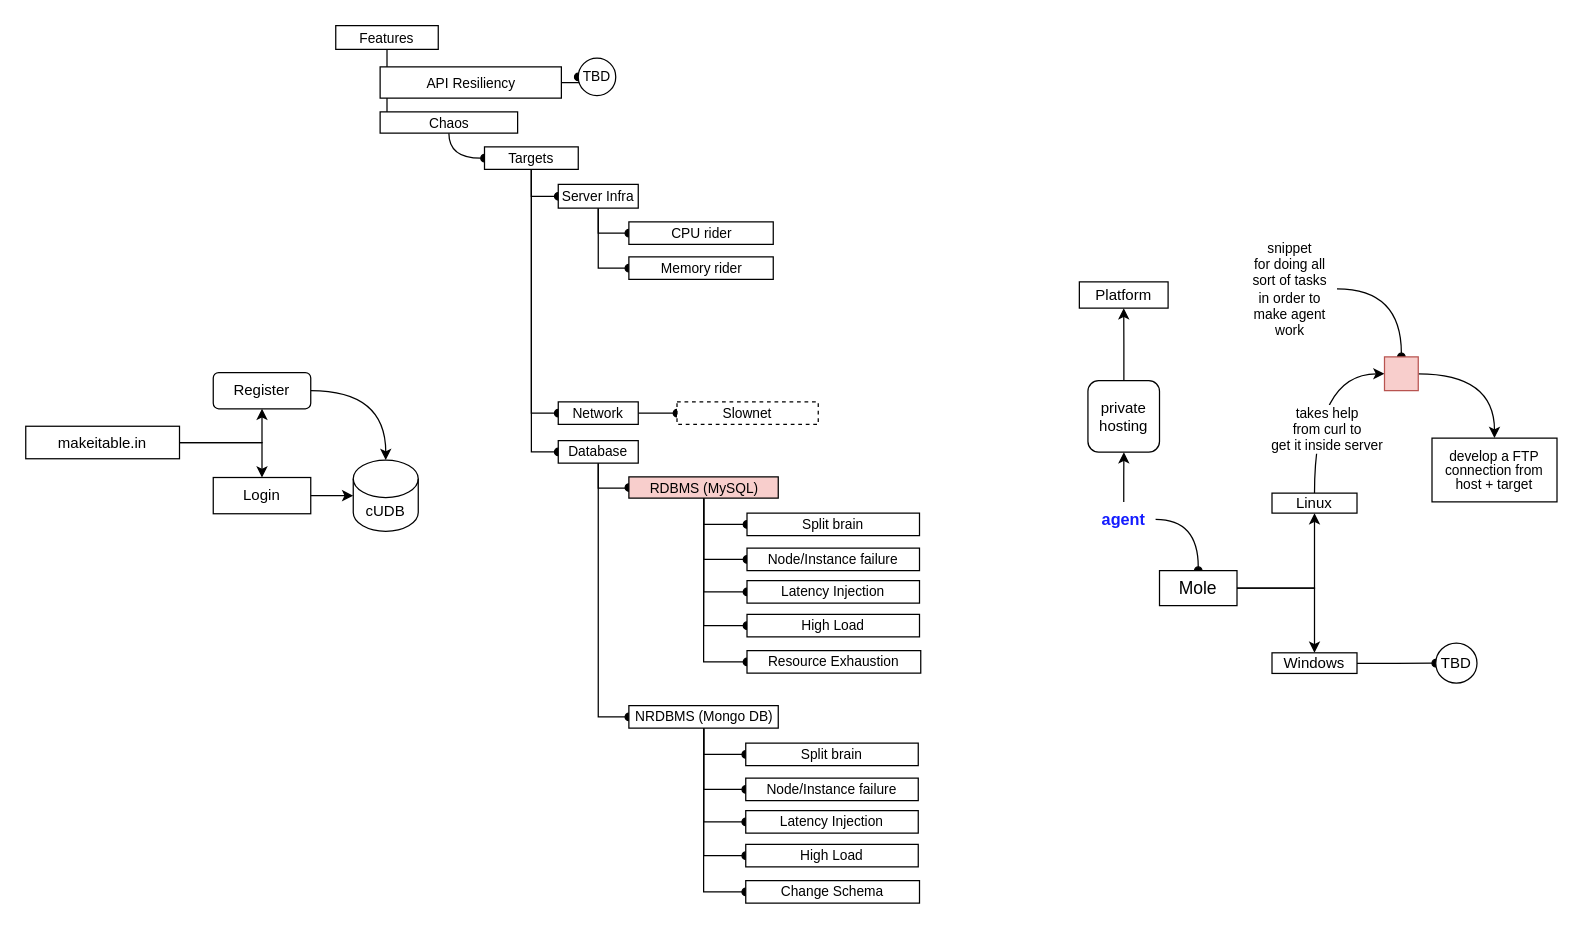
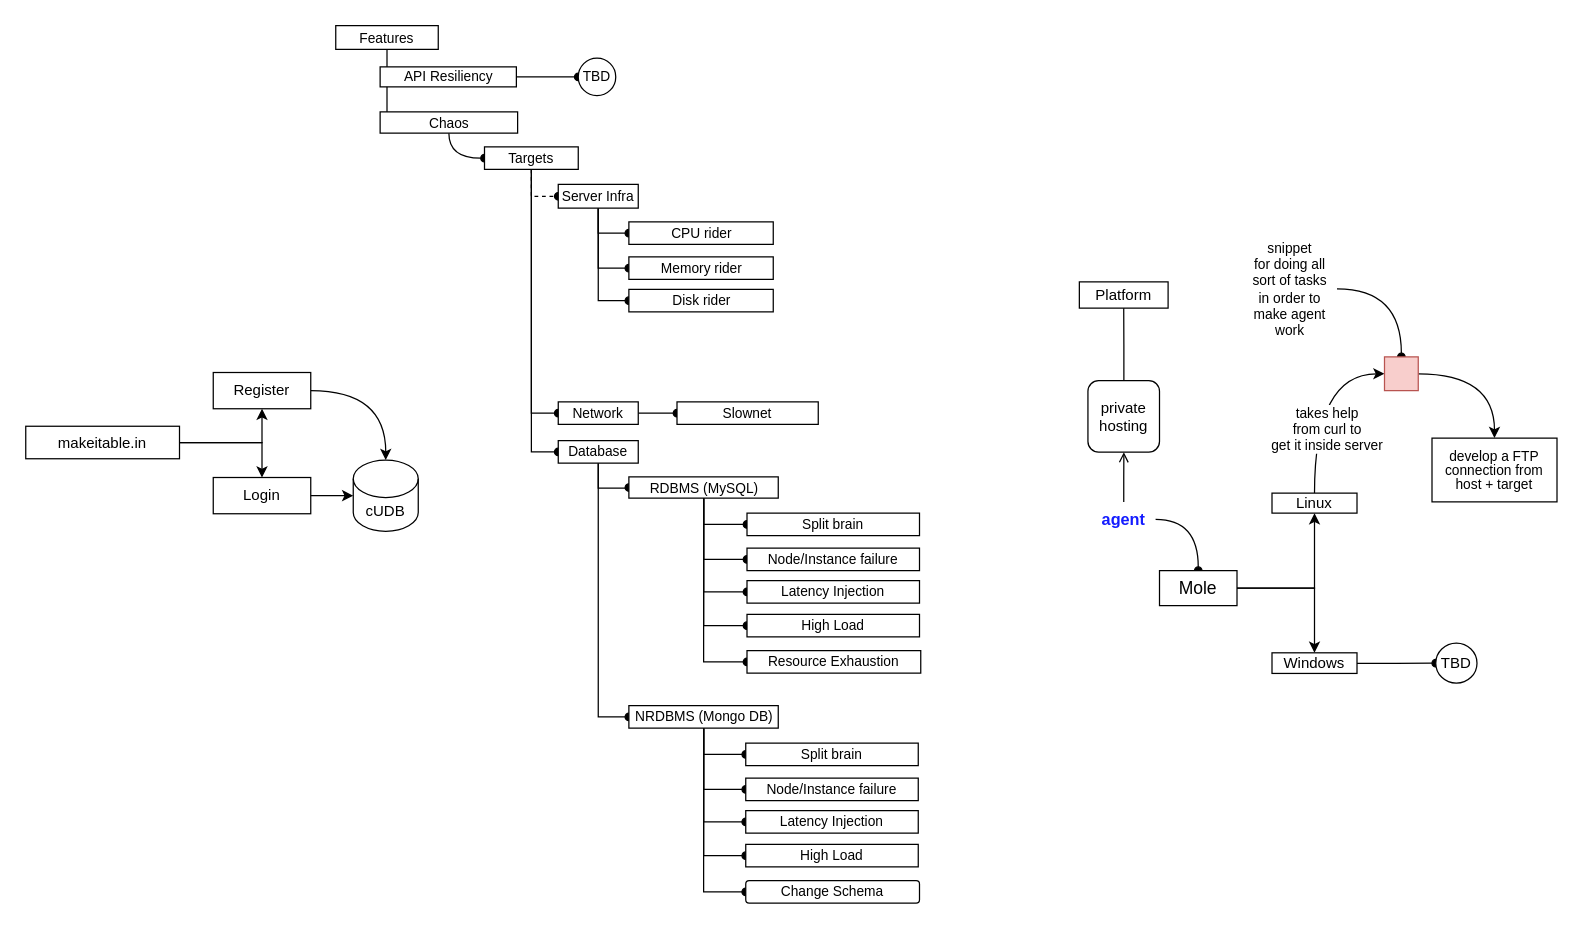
node "API Resiliency": size 181x31 -> 136x20
edge "Targets" -> "Server Infra": style solid -> dashed
edge "Server Infra" -> "Disk rider": added
node "Disk rider": added
edge "private hosting" -> "Platform": arrowhead classic -> none
node "Register": shape rounded rectangle -> rectangle
node "Slownet": style dashed -> solid
edge "agent" -> "private hosting": arrowhead classic -> open
node "RDBMS (MySQL)": fillcolor #f8cecc -> #ffffff
node "Change Schema": shape rectangle -> rounded rectangle
